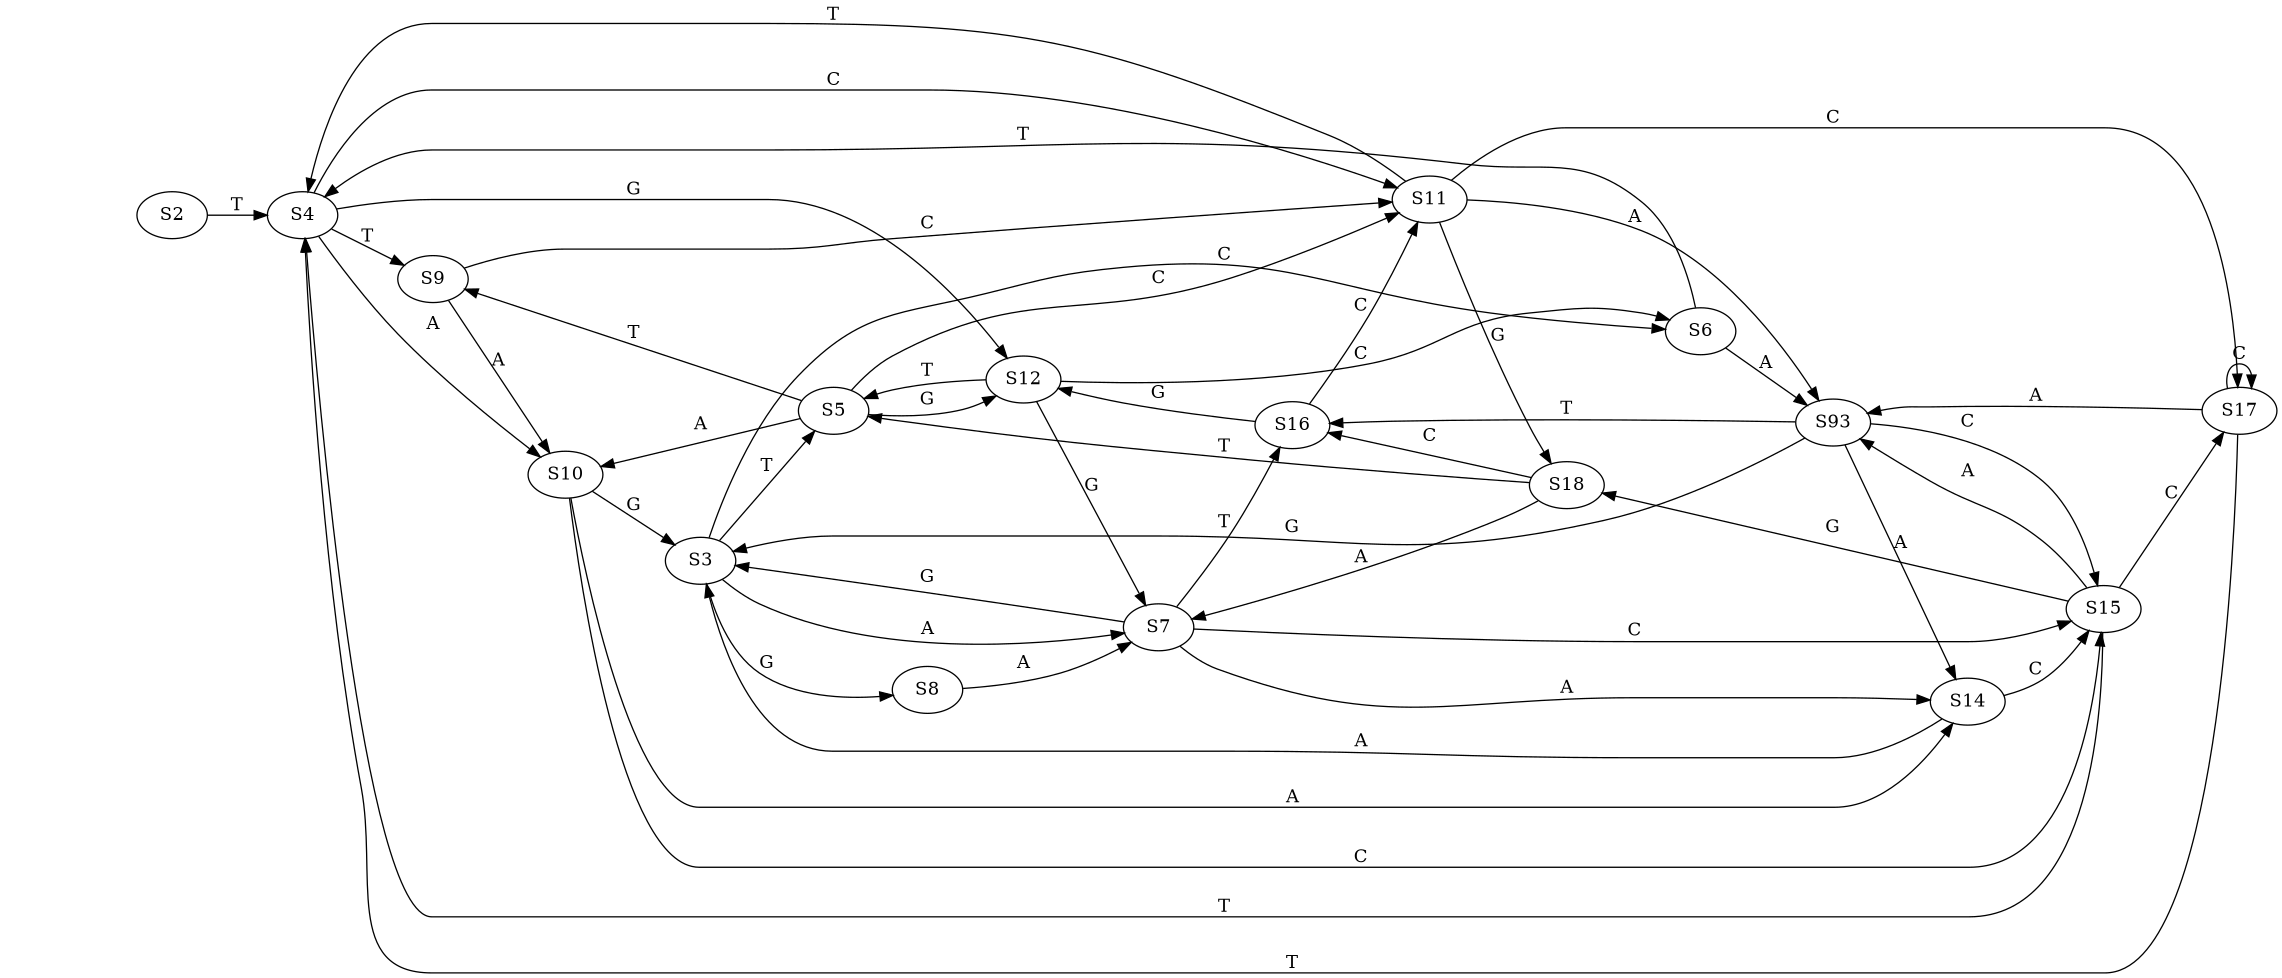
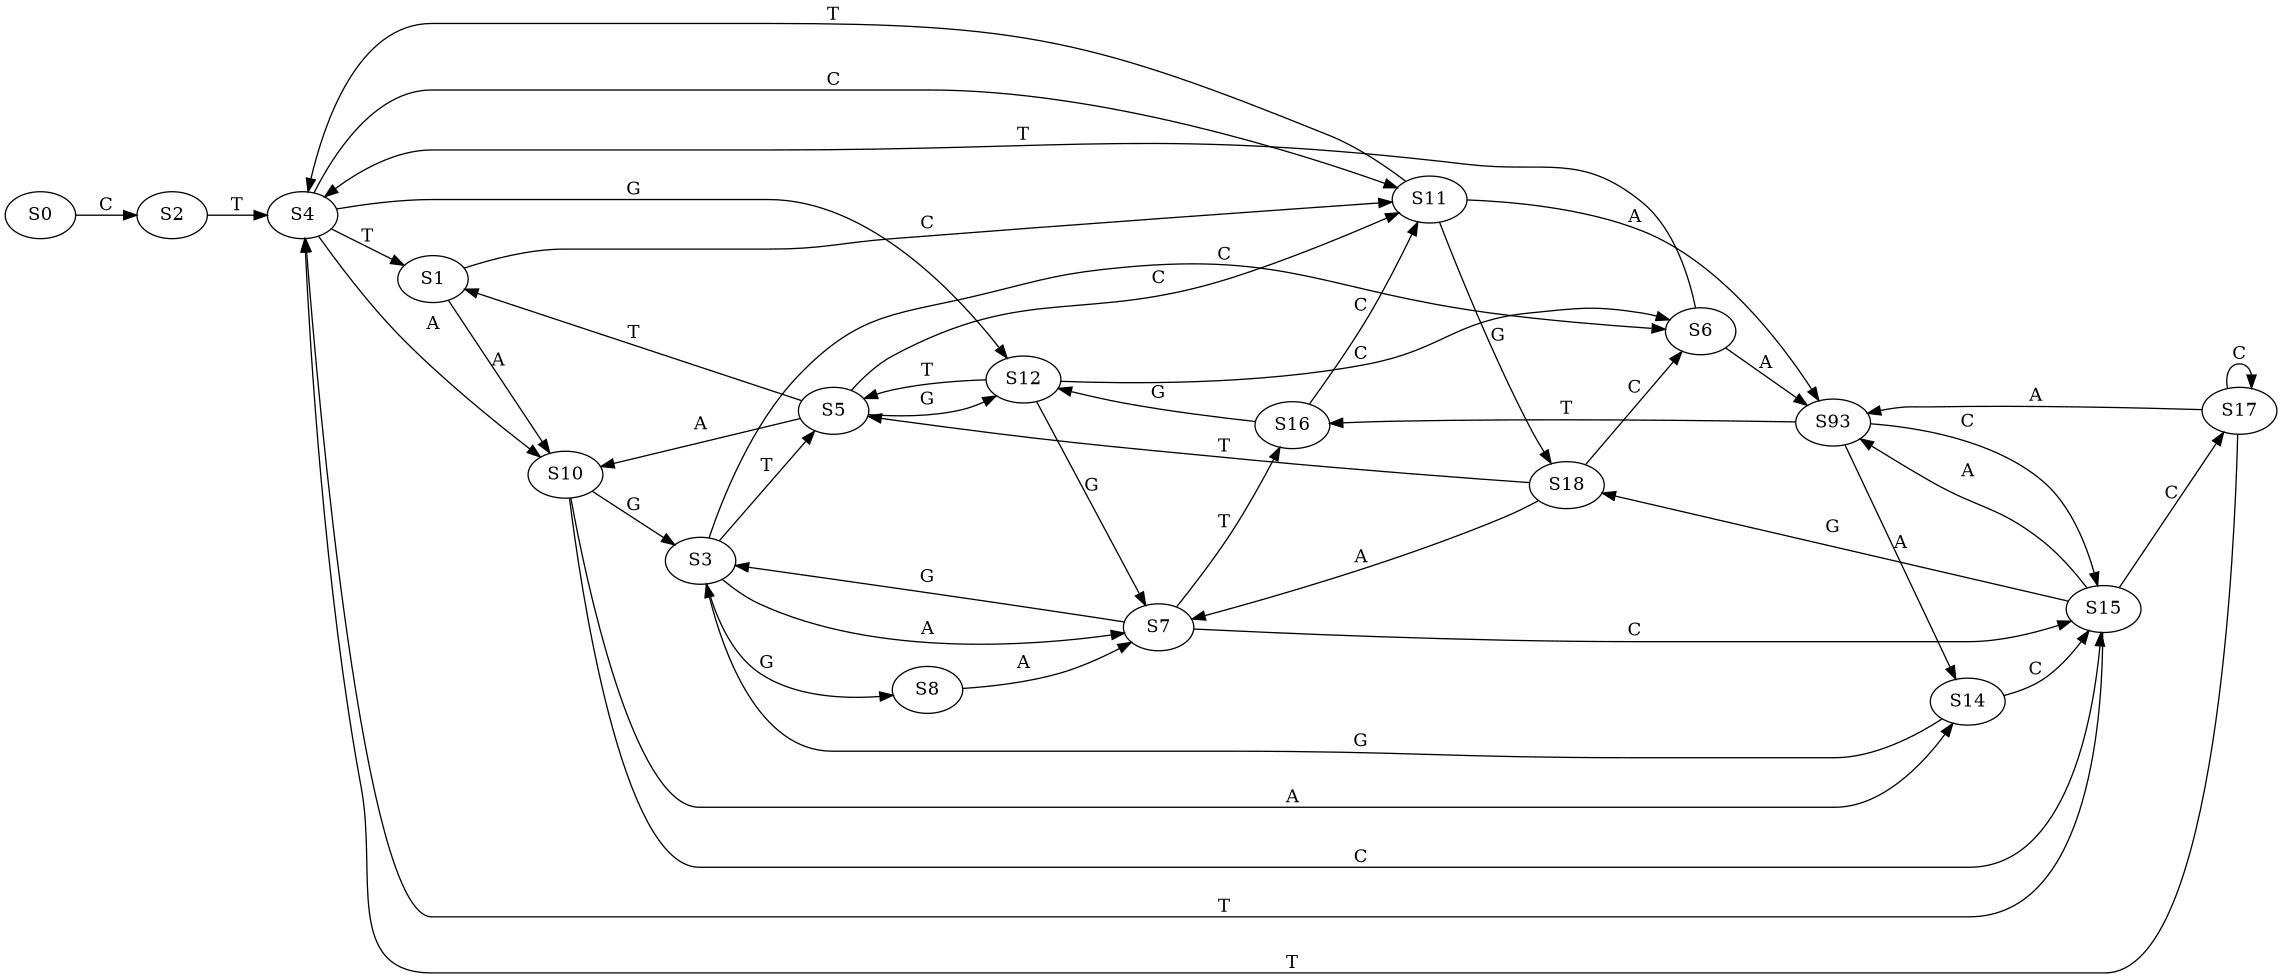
edge "S11" -> "S17": removed, label "C"
node "S0": added
node "S9": label "S9" -> "S1"
edge "S18" -> "S16": now "S18" -> "S6"
edge "S93" -> "S3": removed, label "G"
edge "S7" -> "S14": removed, label "A"
edge "S14" -> "S3": label "A" -> "G"
